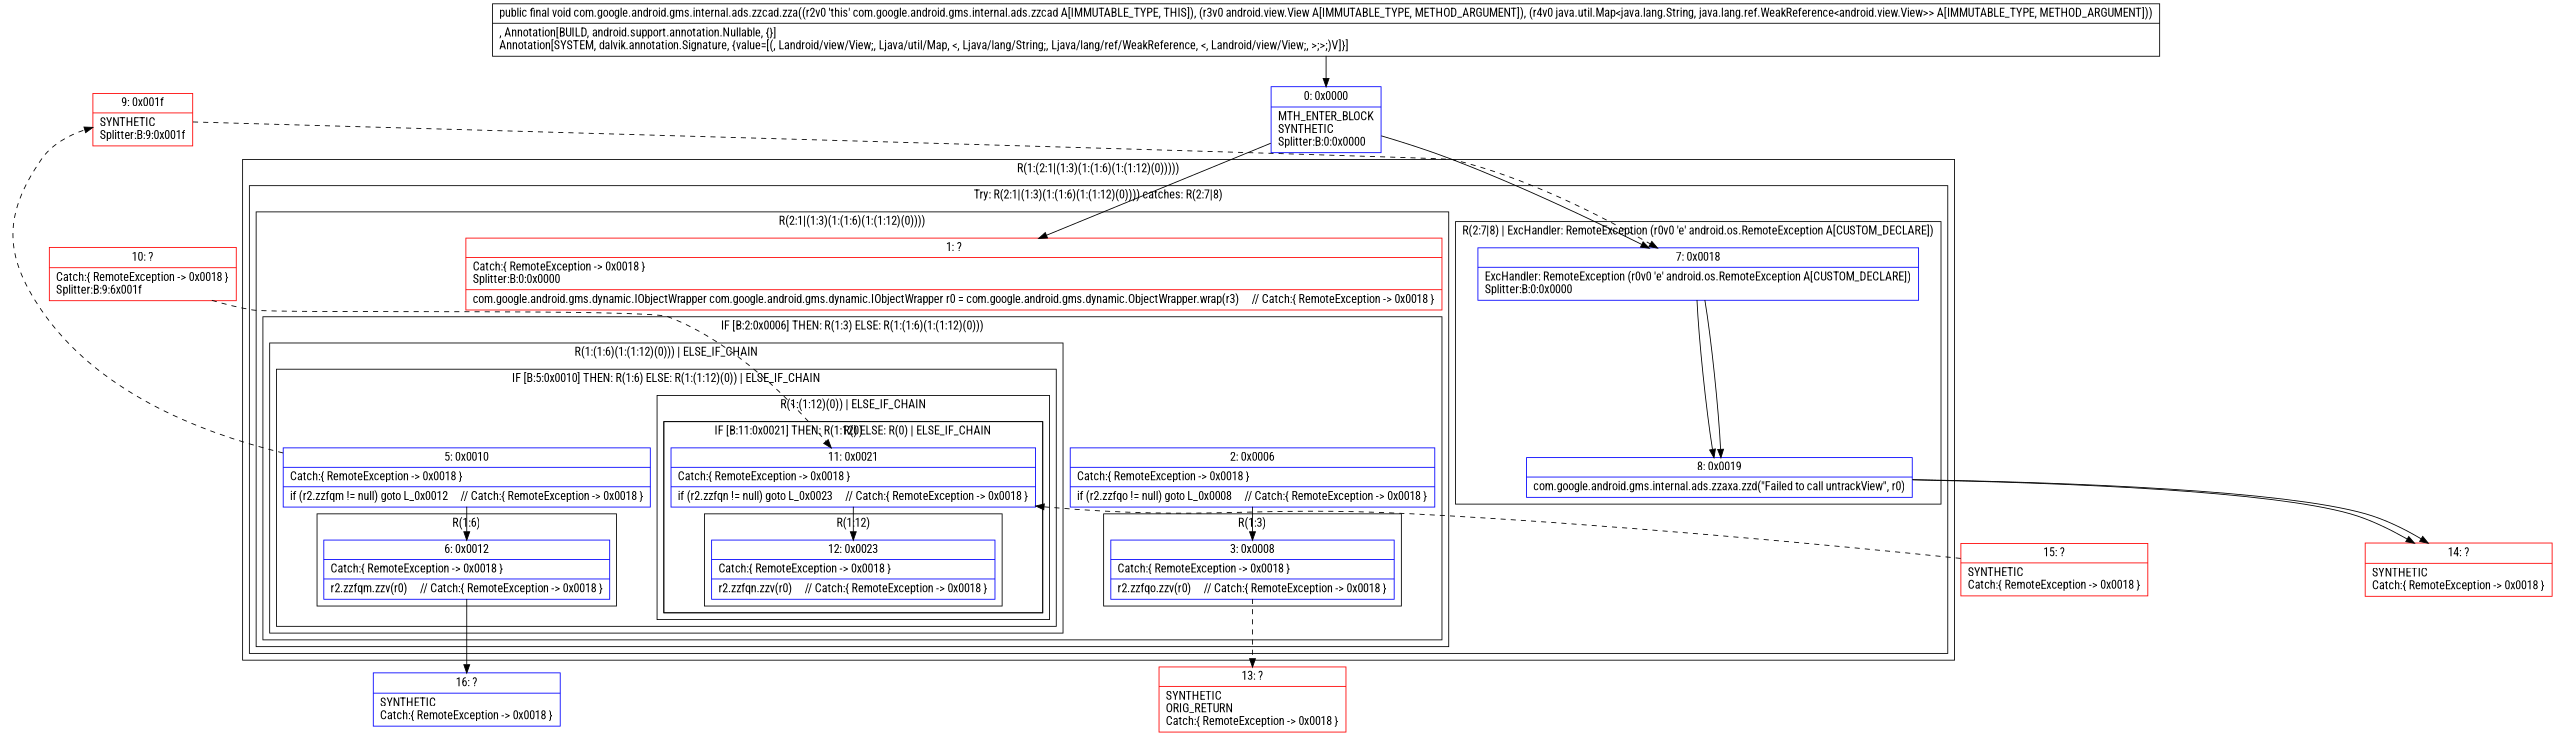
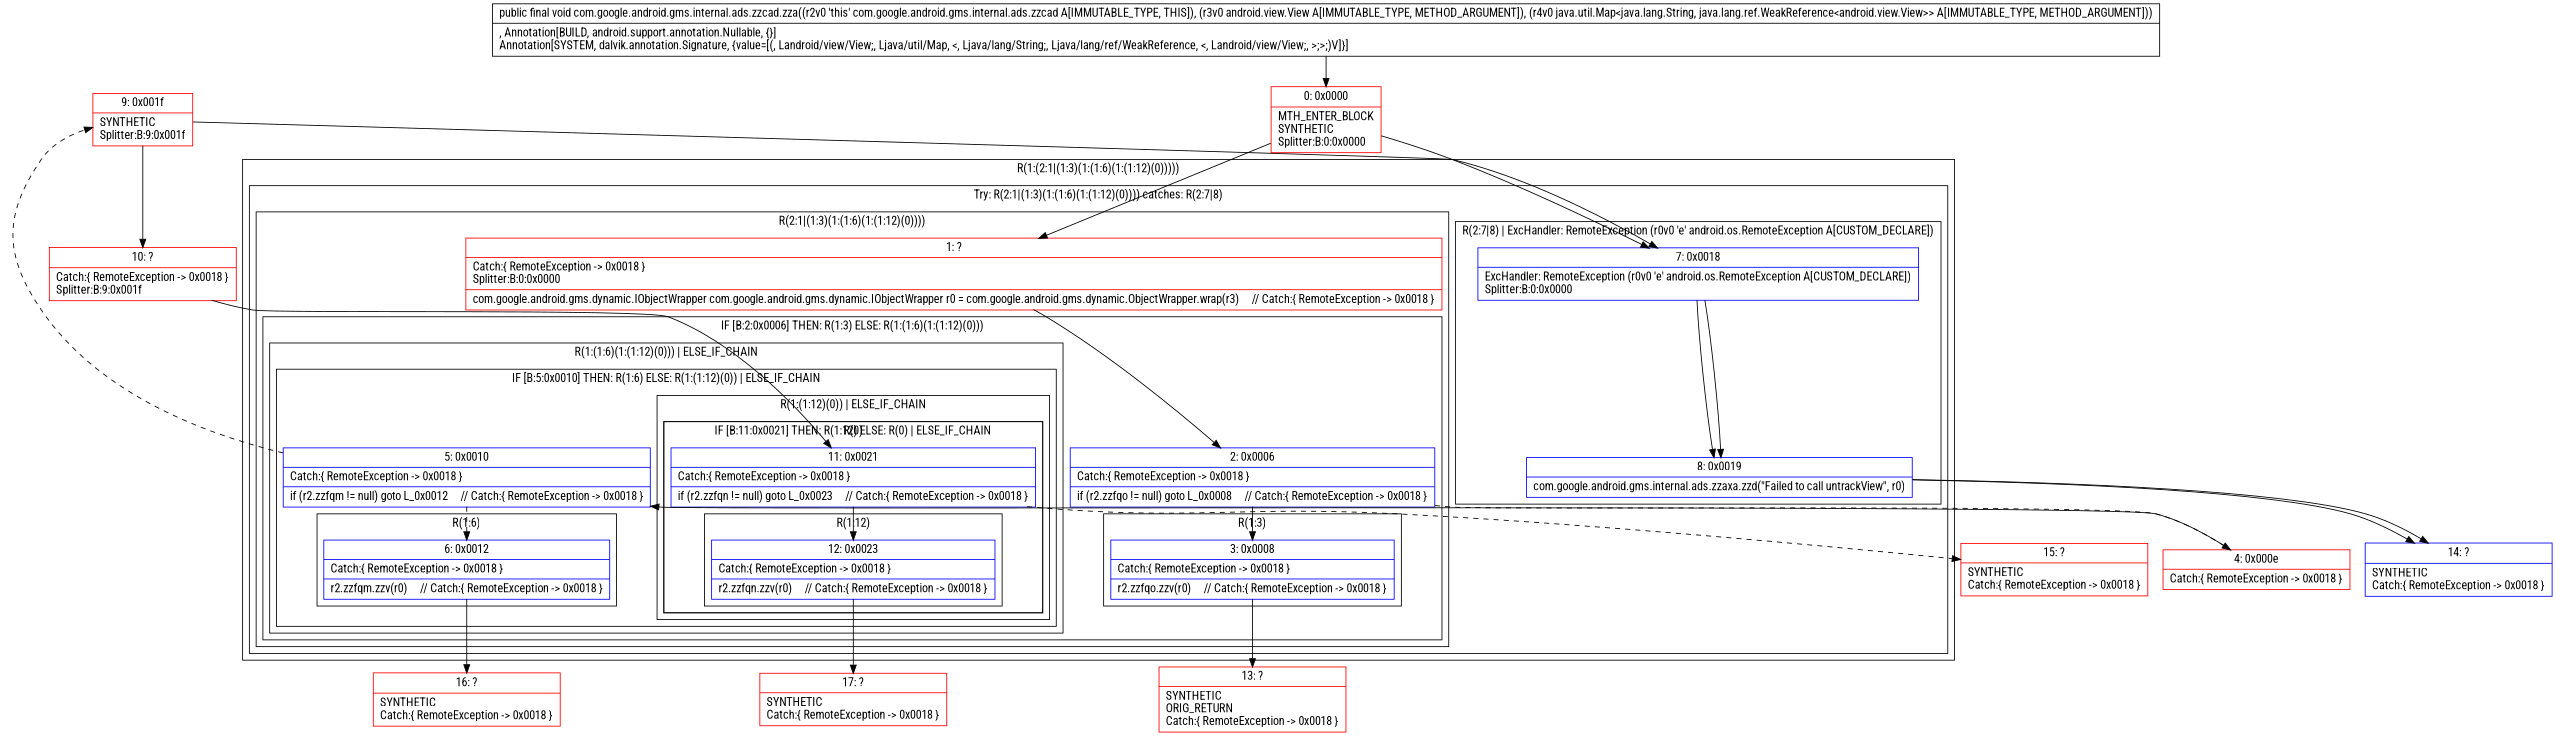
node "0: 0x0000": color blue -> red
edge "9: 0x001f" -> "7: 0x0018": style dashed -> solid
edge "9: 0x001f" -> "10: ?": added
node "10: ?": text "Splitter:B:9:6x001f" -> "Splitter:B:9:0x001f"
edge "10: ?" -> "11: 0x0021": style dashed -> solid
edge "1: ?" -> "2: 0x0006": added
edge "5: 0x0010" -> "6: 0x0012": style solid -> dashed
edge "15: ?" -> "11: 0x0021": reversed
node "4: 0x000e": added
node "14: ?": color red -> blue
edge "3: 0x0008" -> "13: ?": style dashed -> solid
node "16: ?": color blue -> red
node "17: ?": added
